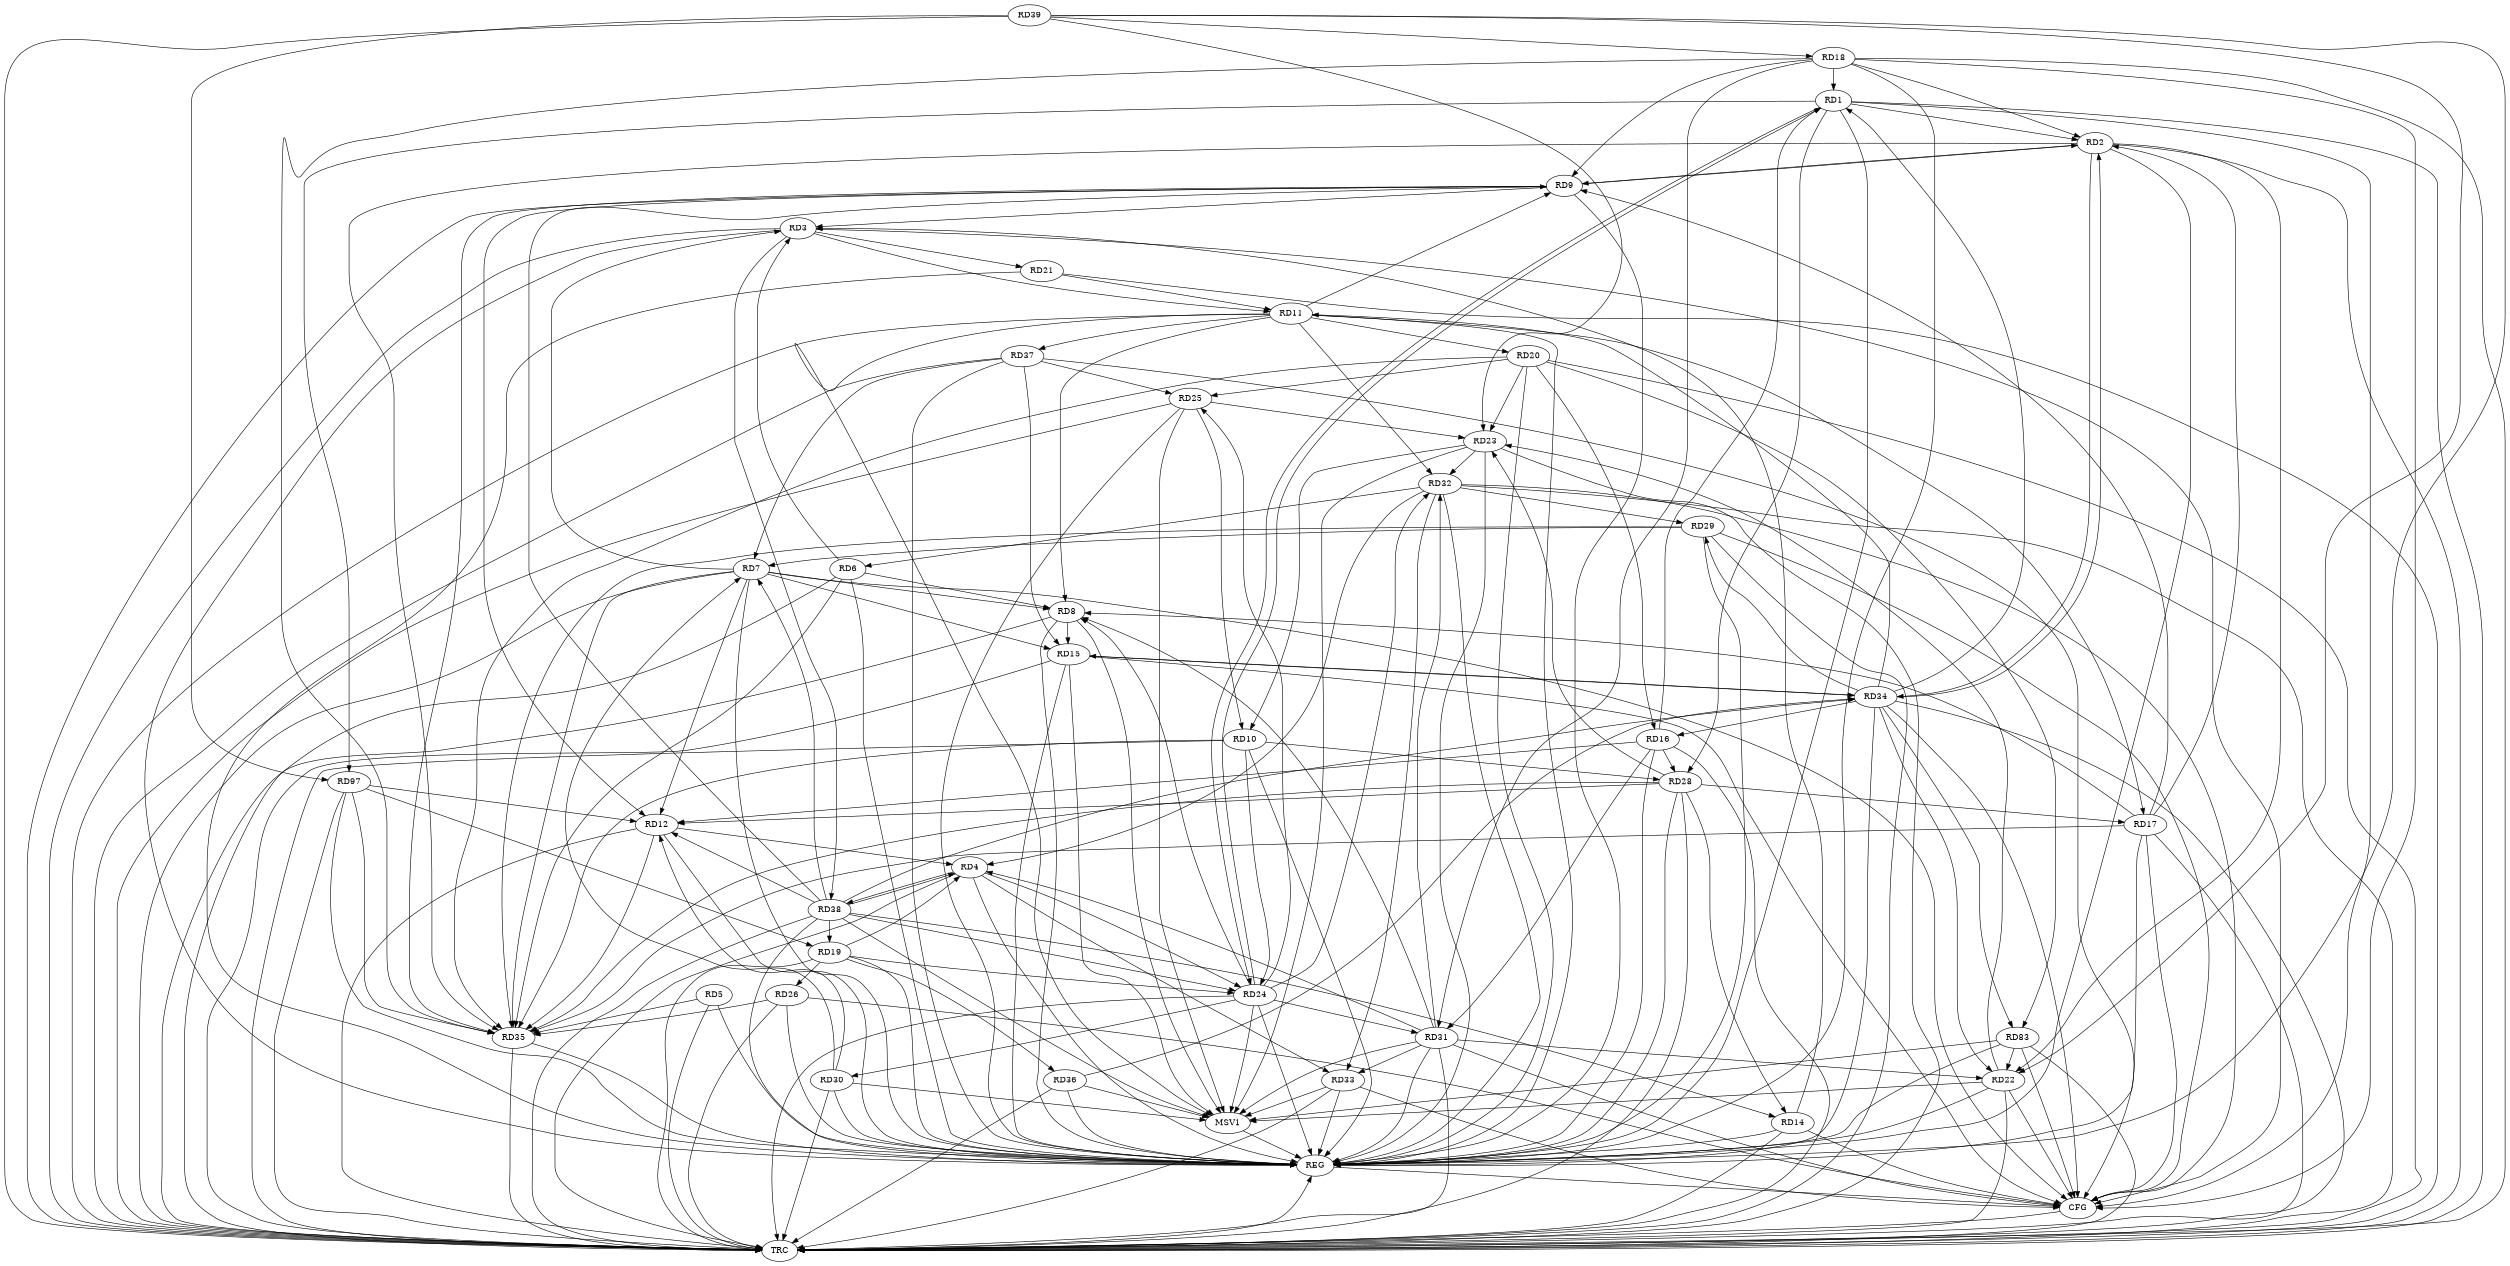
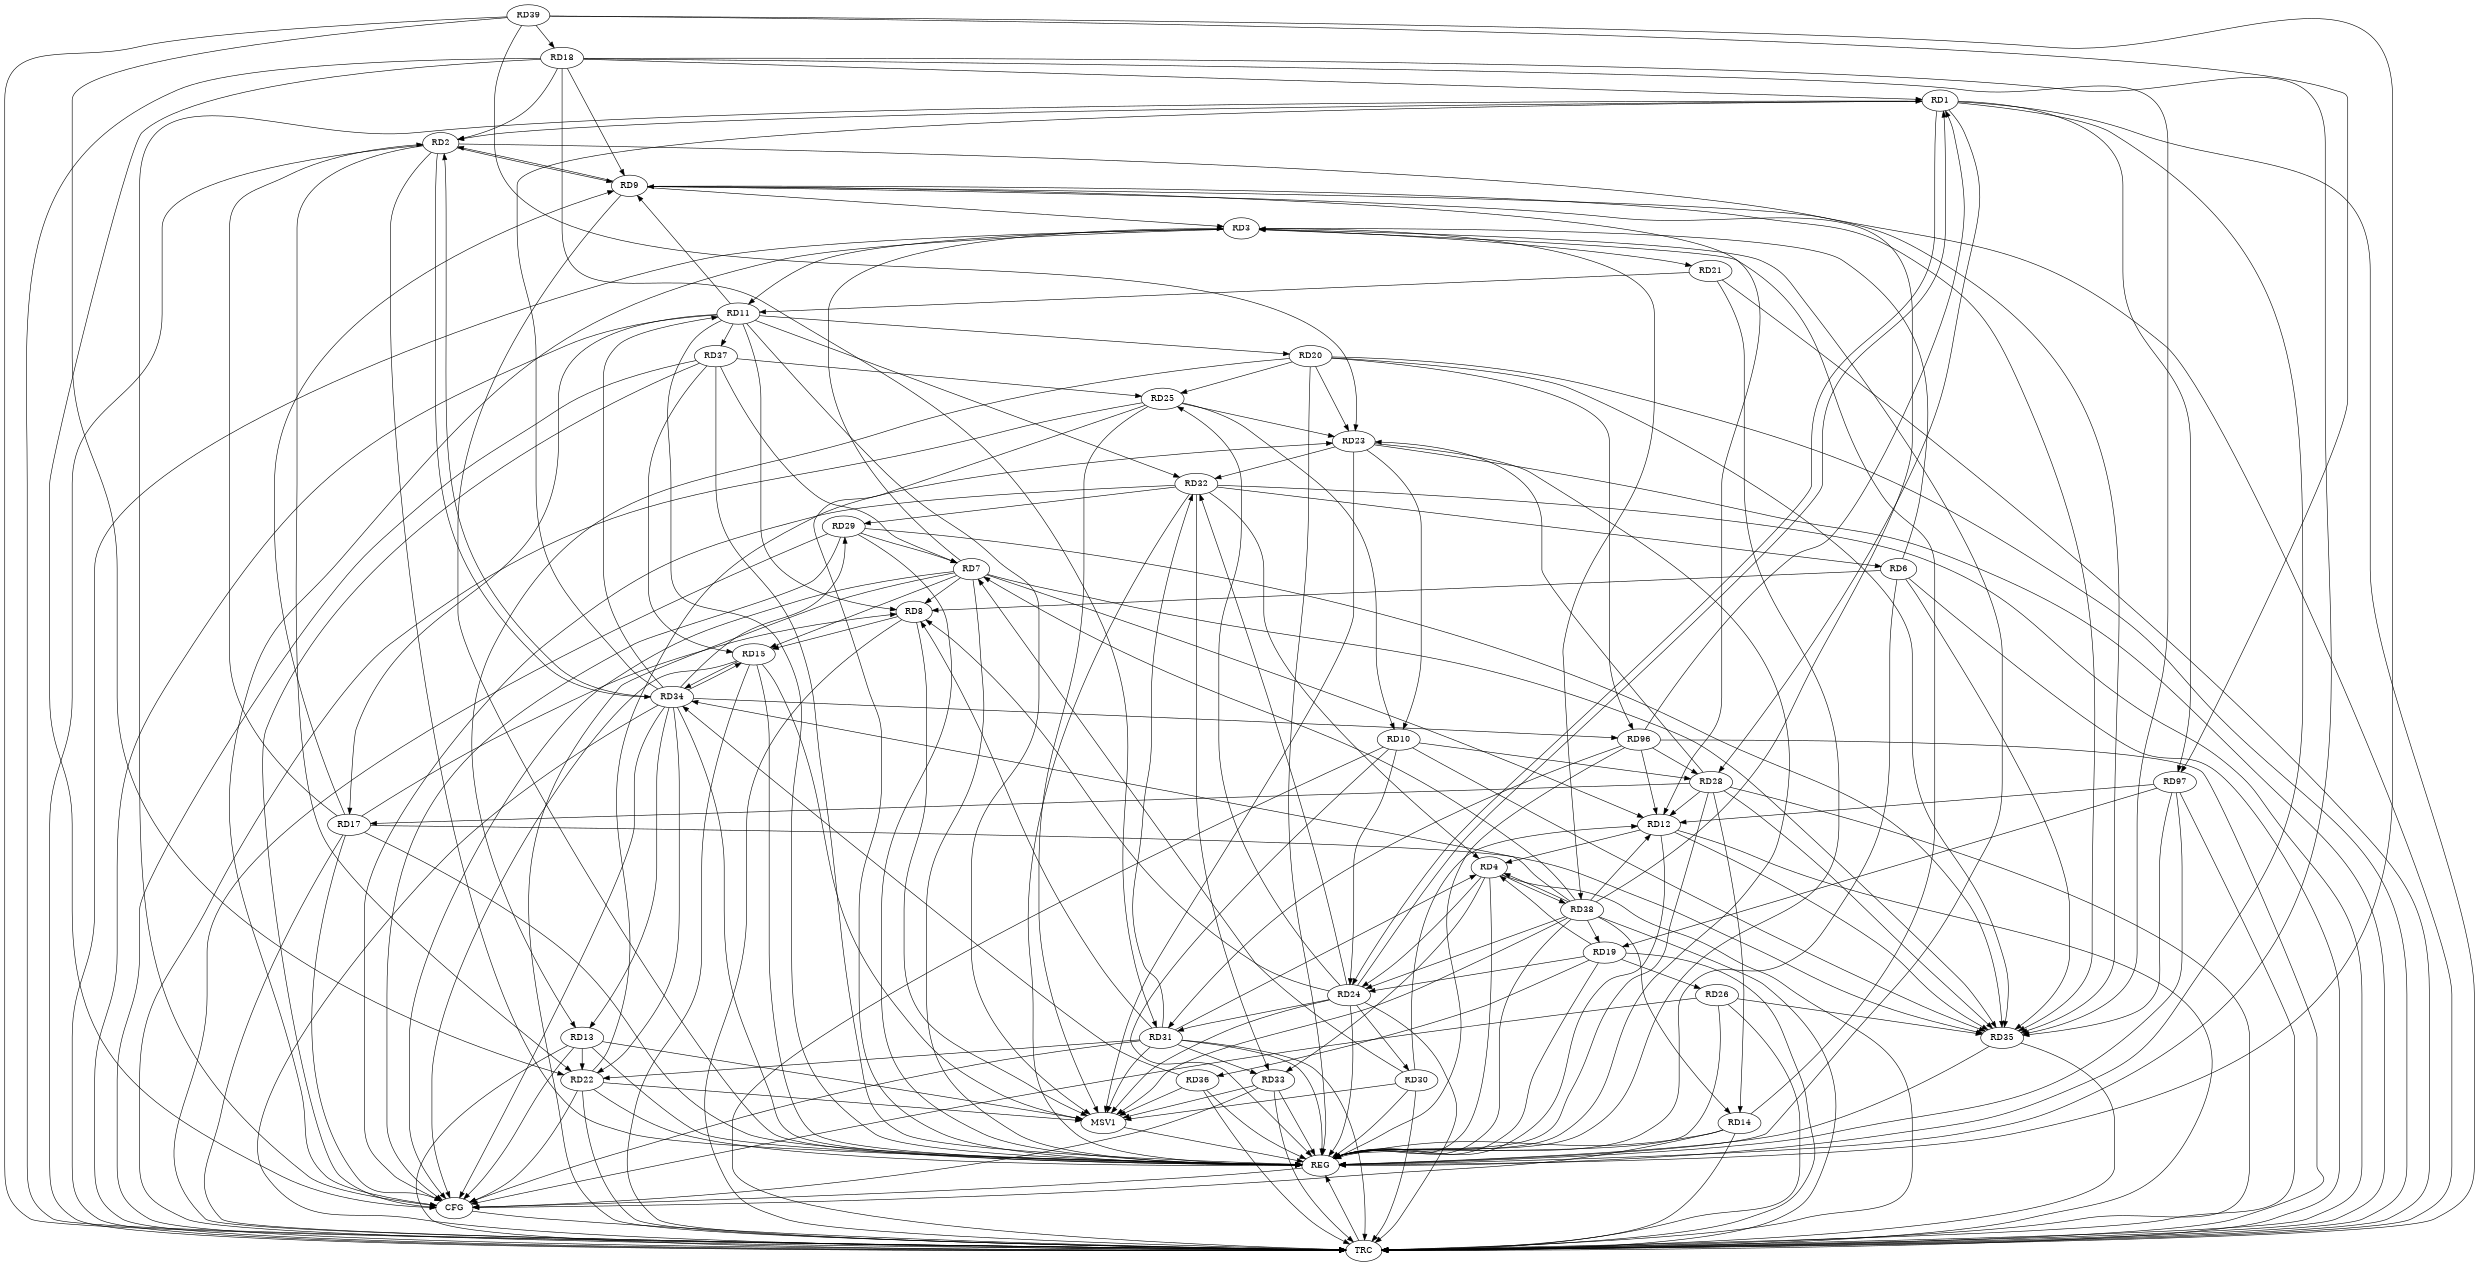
node "RD16": label "RD16" -> "RD96"
edge "RD8" -> "REG": removed
node "RD5": removed
node "RD83": label "RD83" -> "RD13"
